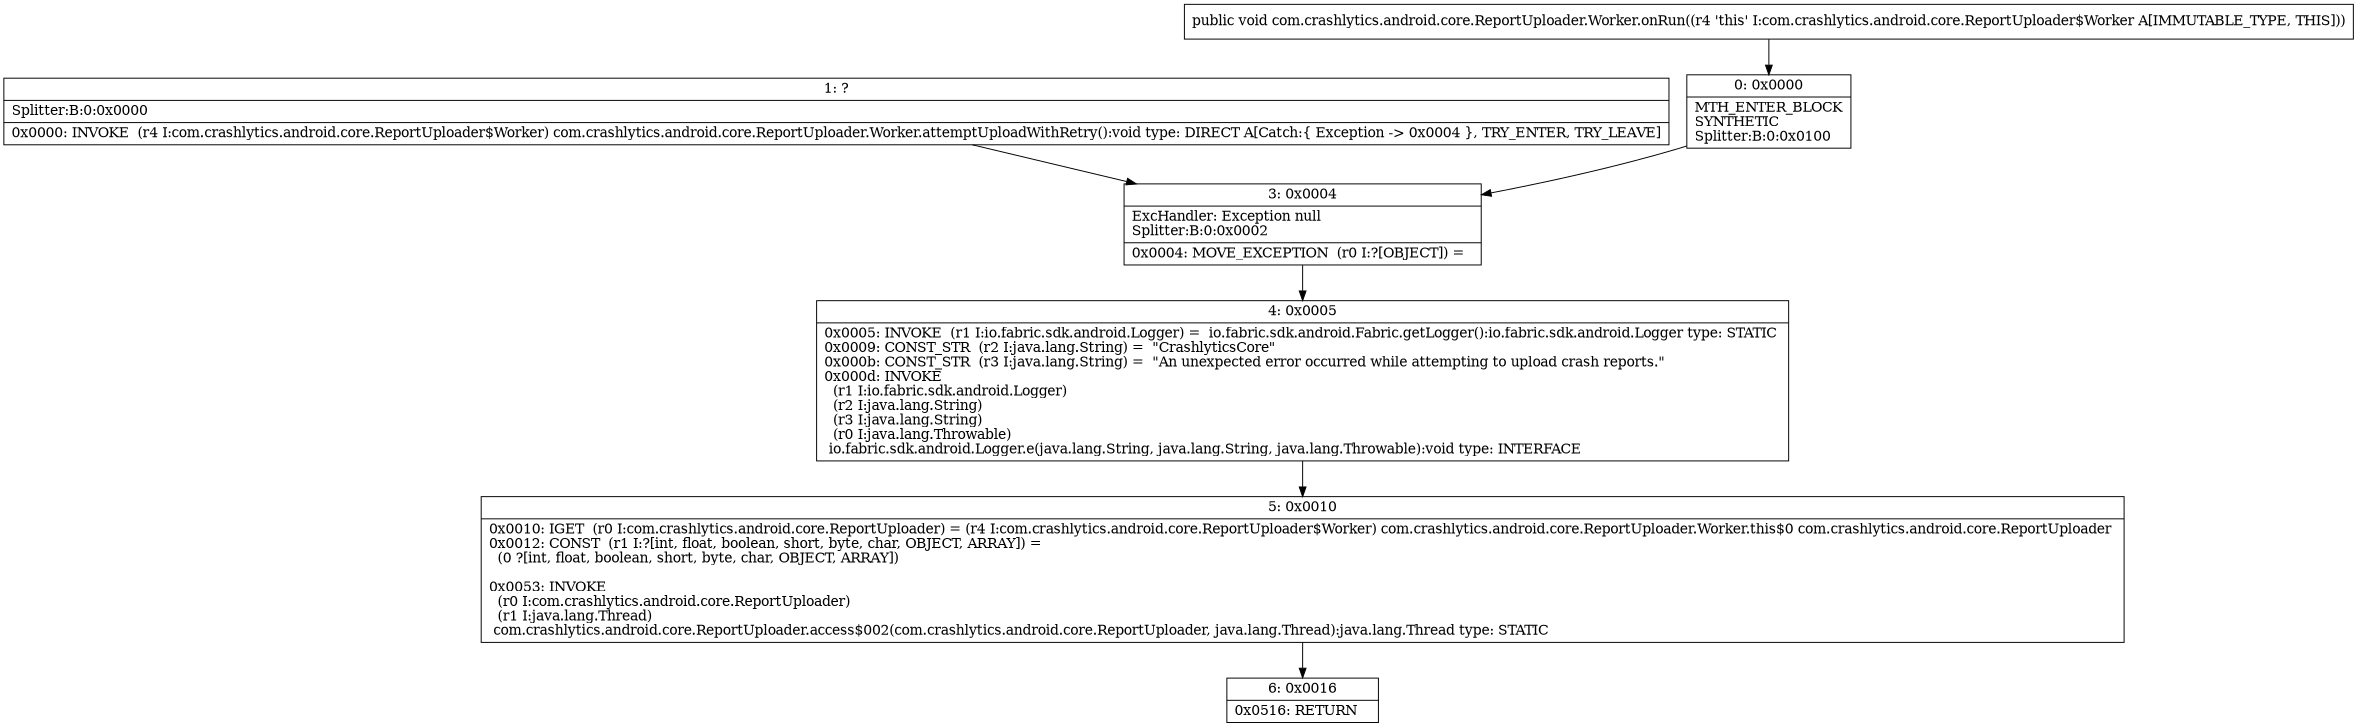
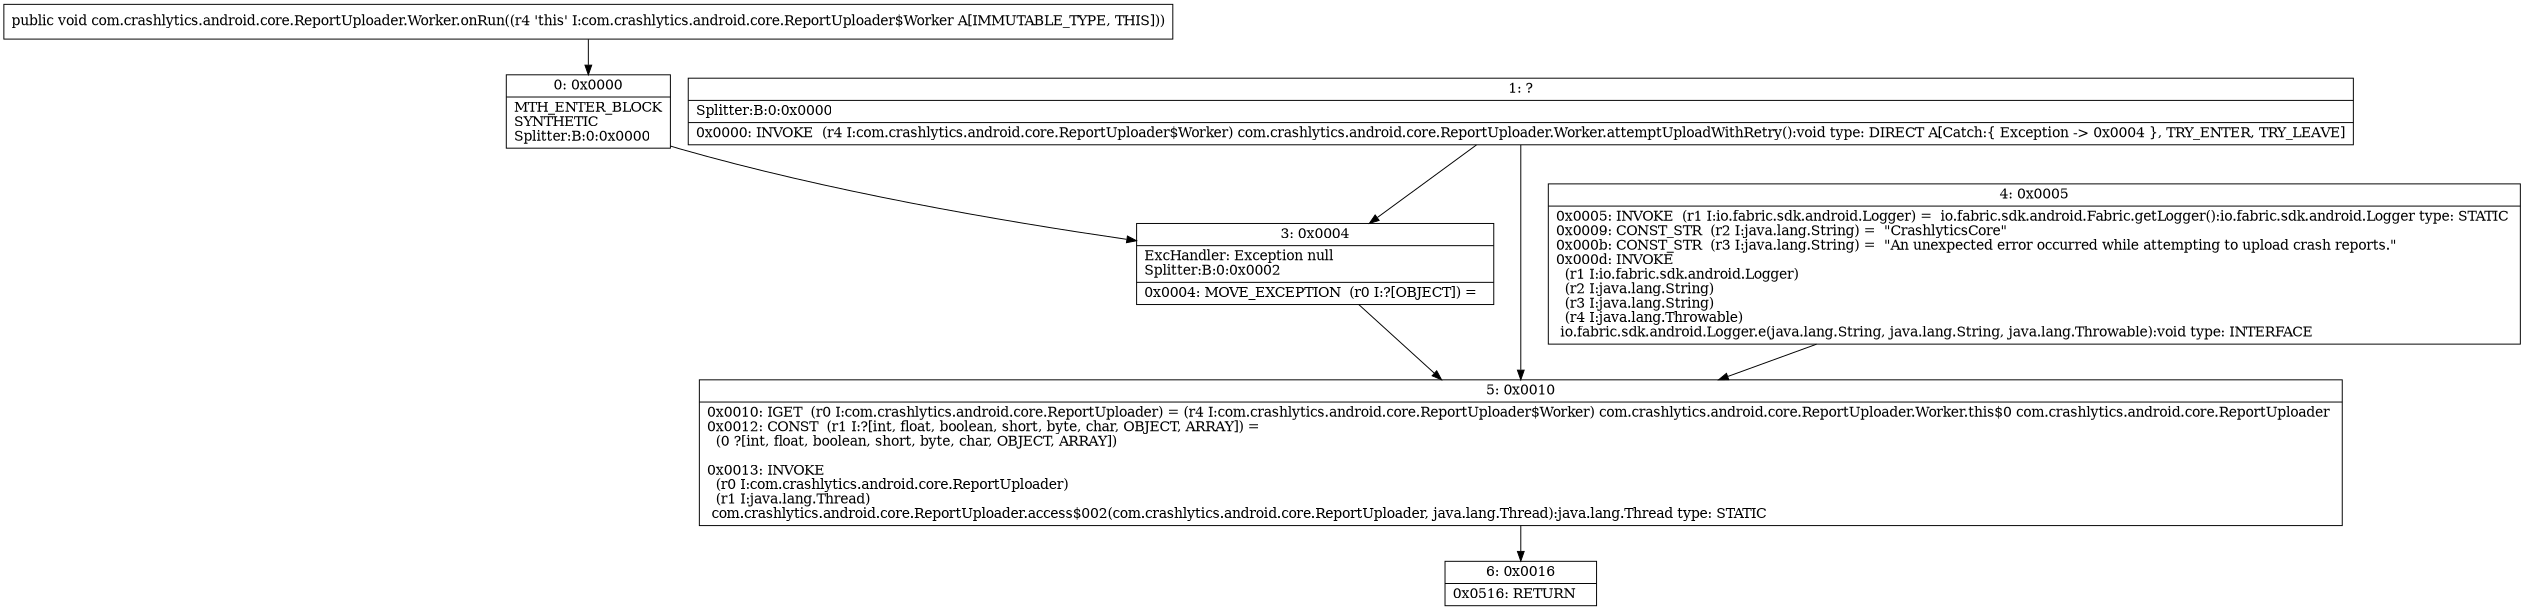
node "0: 0x0000": text "Splitter:B:0:0x0100" -> "Splitter:B:0:0x0000"
edge "1: ?" -> "5: 0x0010": added
edge "3: 0x0004" -> "4: 0x0005": now "3: 0x0004" -> "5: 0x0010"
node "4: 0x0005": text "(r0 I:java.lang.Throwable)" -> "(r4 I:java.lang.Throwable)"
node "5: 0x0010": text "0x0053: INVOKE" -> "0x0013: INVOKE"
